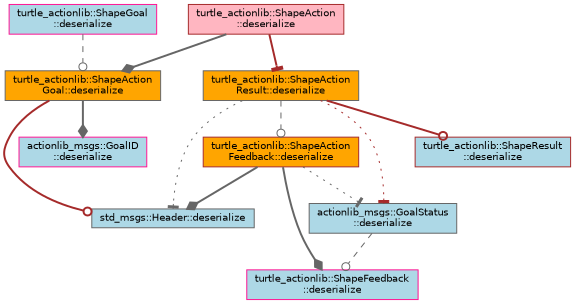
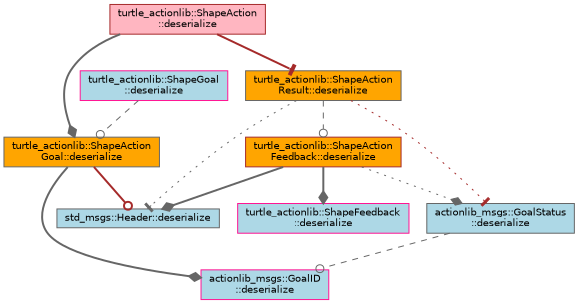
node "turtle_actionlib::ShapeResult ::deserialize": removed
edge "turtle_actionlib::ShapeAction Feedback::deserialize" -> "actionlib_msgs::GoalStatus ::deserialize": arrowhead tee -> diamond
edge "actionlib_msgs::GoalStatus ::deserialize" -> "turtle_actionlib::ShapeFeedback ::deserialize": now "actionlib_msgs::GoalStatus ::deserialize" -> "actionlib_msgs::GoalID ::deserialize"
